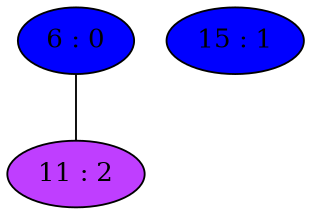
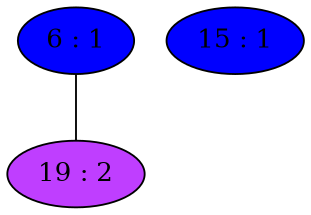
node "6 : 0": label "6 : 0" -> "6 : 1"
node "11 : 2": label "11 : 2" -> "19 : 2"
